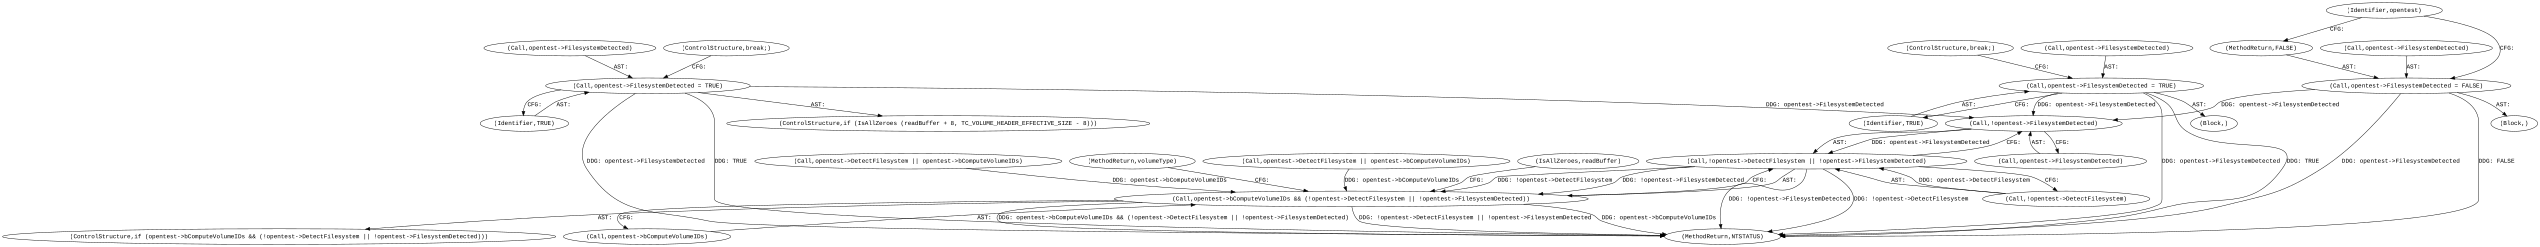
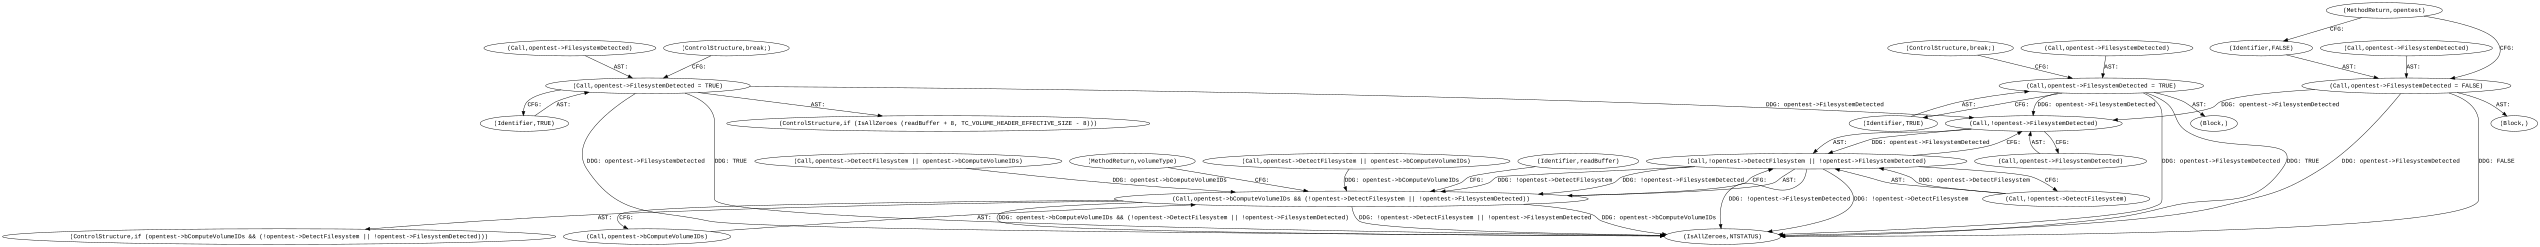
node "(Identifier,opentest)": label "(Identifier,opentest)" -> "(MethodReturn,opentest)"
node "(MethodReturn,FALSE)": label "(MethodReturn,FALSE)" -> "(Identifier,FALSE)"
node "(IsAllZeroes,readBuffer)": label "(IsAllZeroes,readBuffer)" -> "(Identifier,readBuffer)"
node "(MethodReturn,NTSTATUS)": label "(MethodReturn,NTSTATUS)" -> "(IsAllZeroes,NTSTATUS)"
